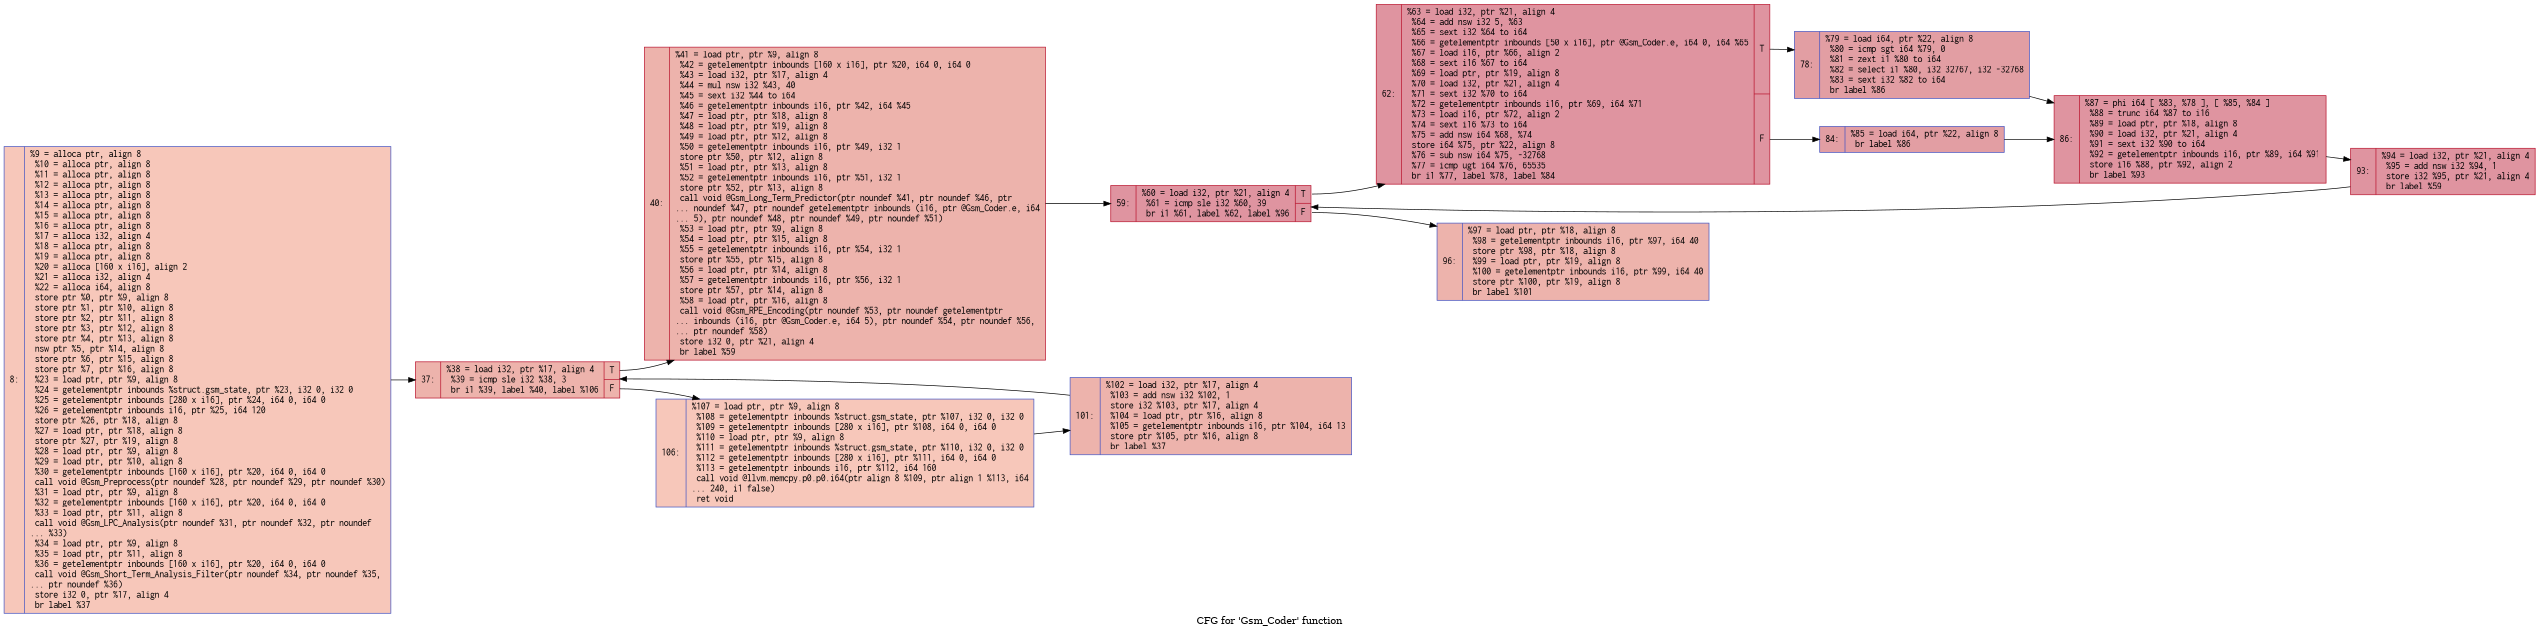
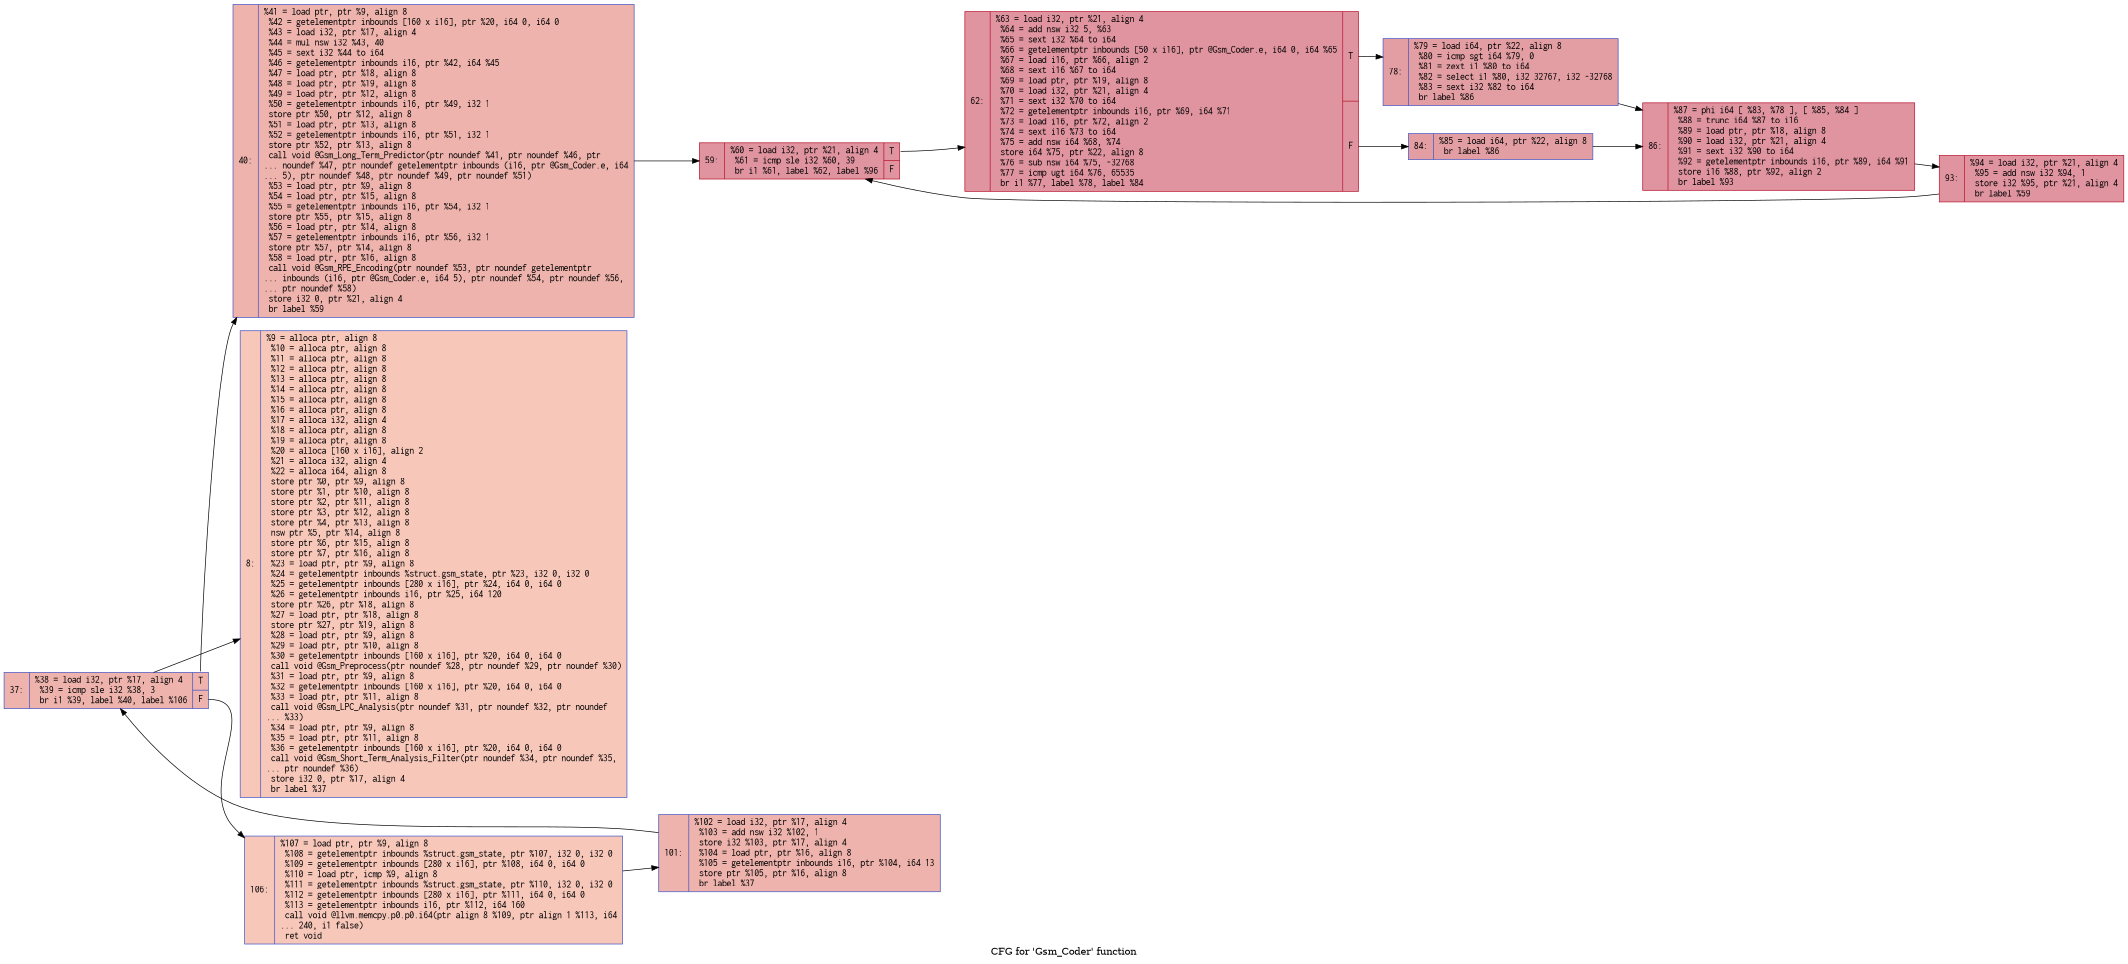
node "40:": color #b70d28ff -> #3d50c3ff
node "96:": removed
edge "8:" -> "37:": reversed
node "37:": color #b70d28ff -> #3d50c3ff
node "106:": text "%110 = load ptr, ptr %9, align 8" -> "%110 = load ptr, icmp %9, align 8"
